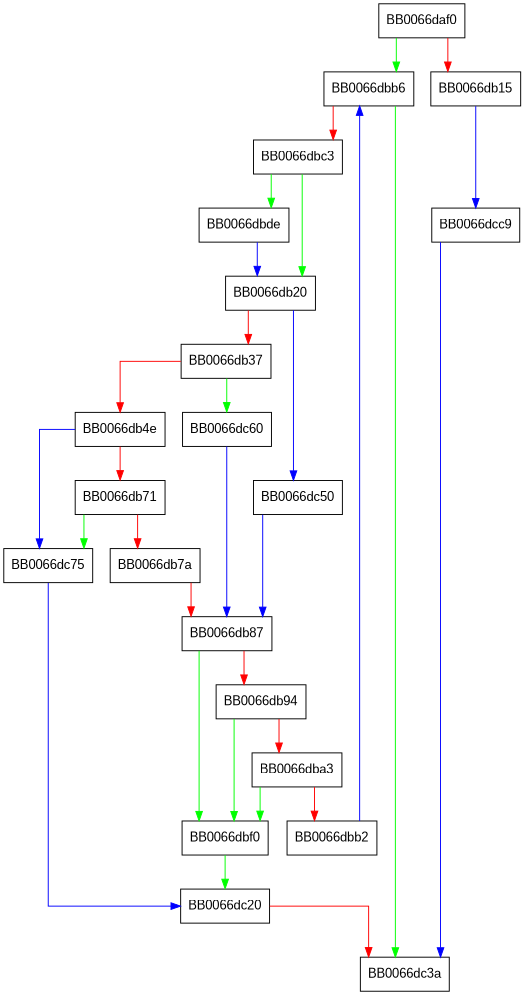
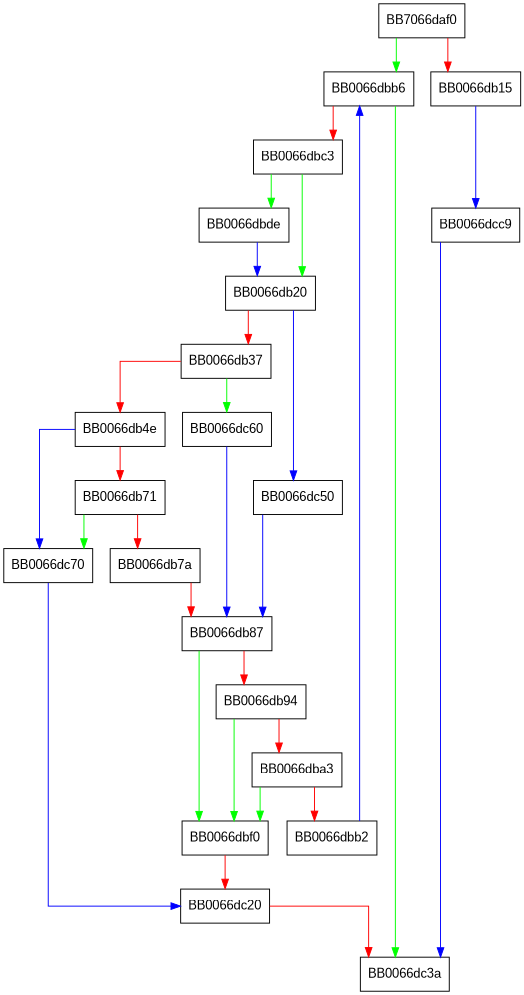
node "BB0066daf0": label "BB0066daf0" -> "BB7066daf0"
node "BB0066dc75": label "BB0066dc75" -> "BB0066dc70"
edge "BB0066dbf0" -> "BB0066dc20": color green -> red
